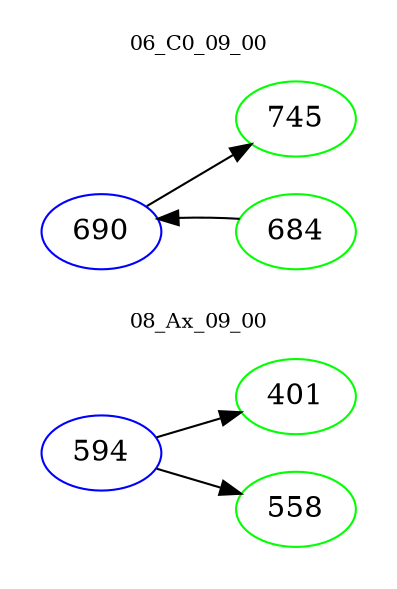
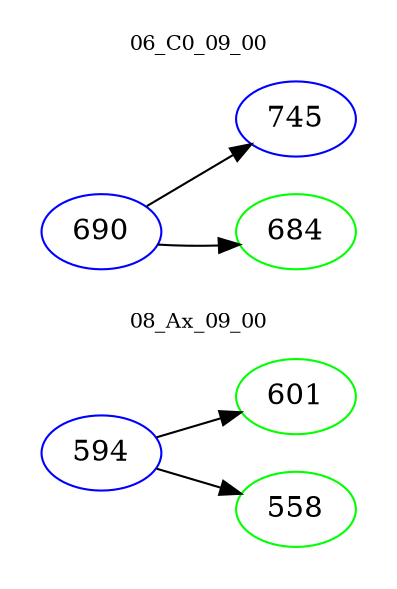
node "745": color green -> blue
edge "684" -> "690": reversed
node "401": label "401" -> "601"
